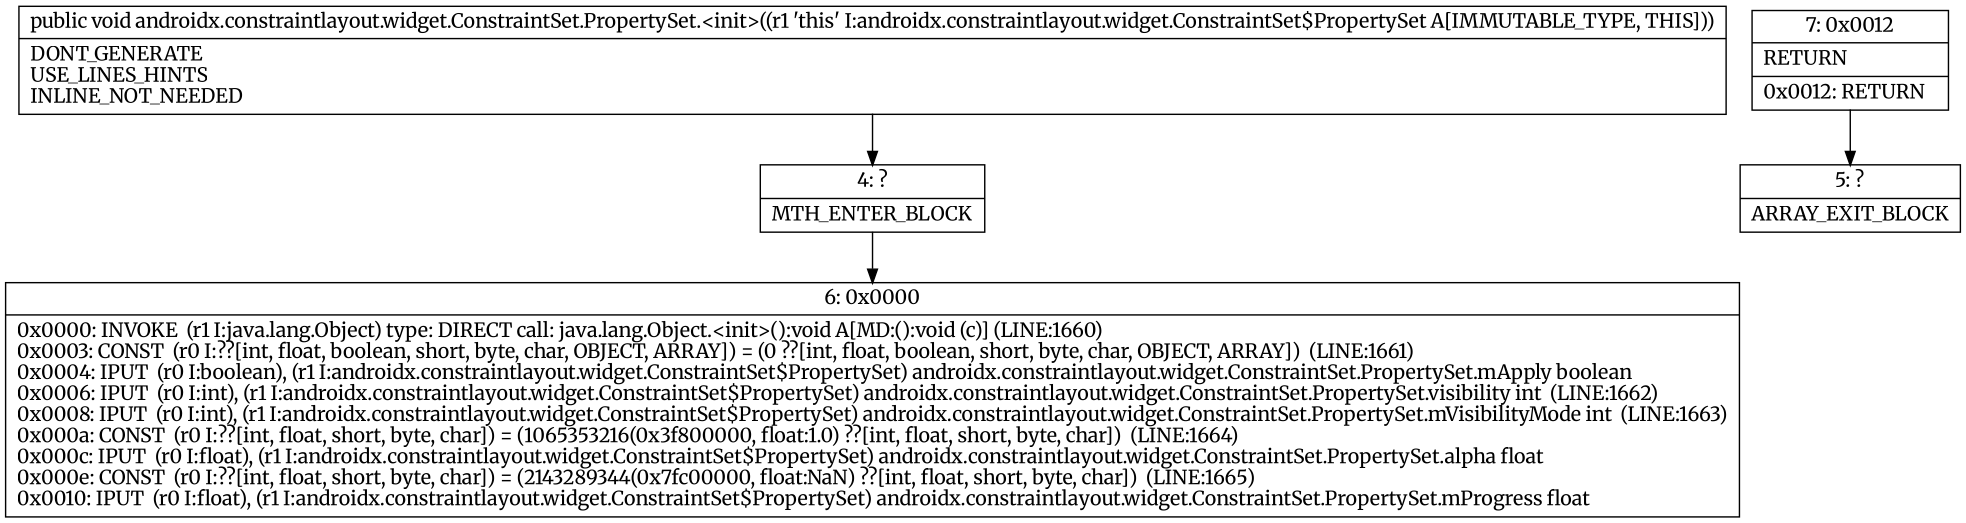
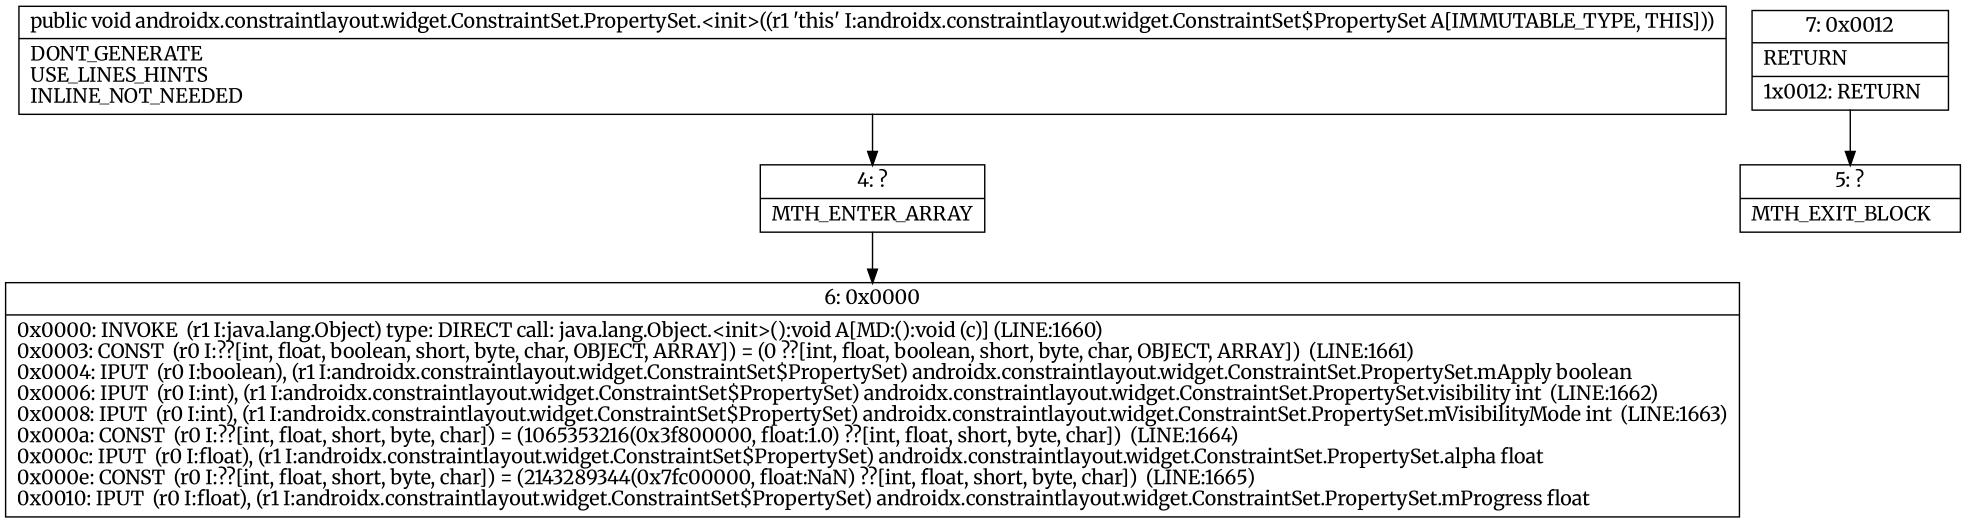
node "7: 0x0012": text "0x0012: RETURN" -> "1x0012: RETURN"
node "4: ?": text "MTH_ENTER_BLOCK" -> "MTH_ENTER_ARRAY"
node "5: ?": text "ARRAY_EXIT_BLOCK" -> "MTH_EXIT_BLOCK"
